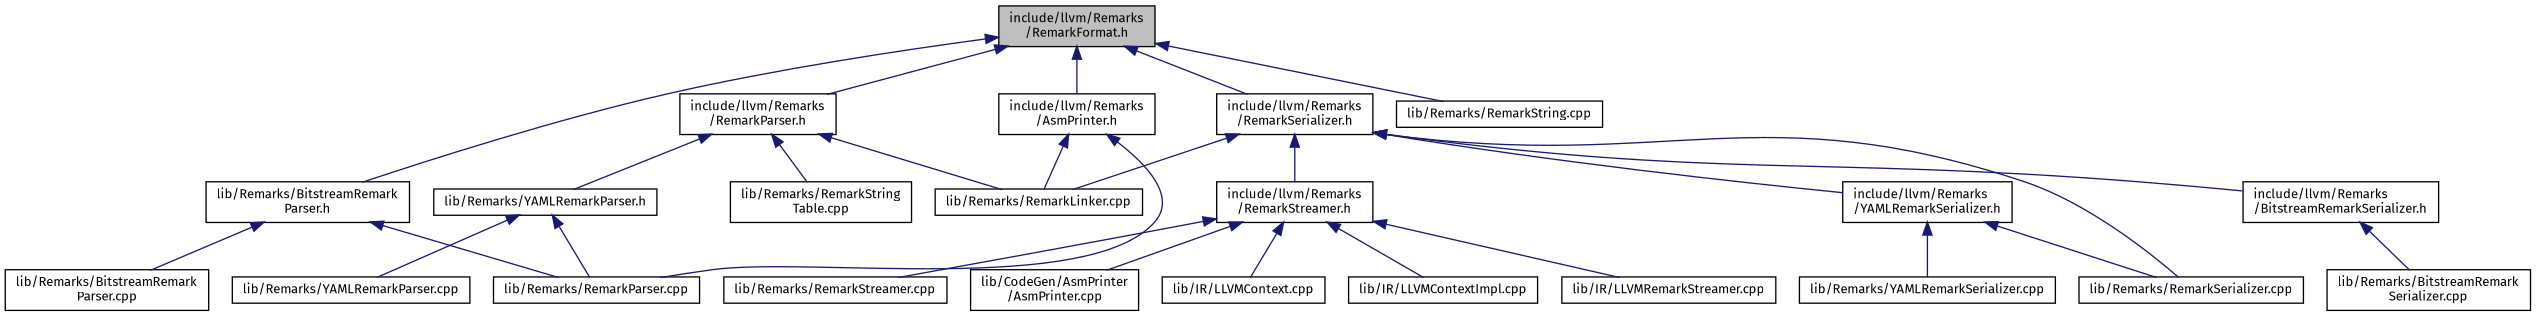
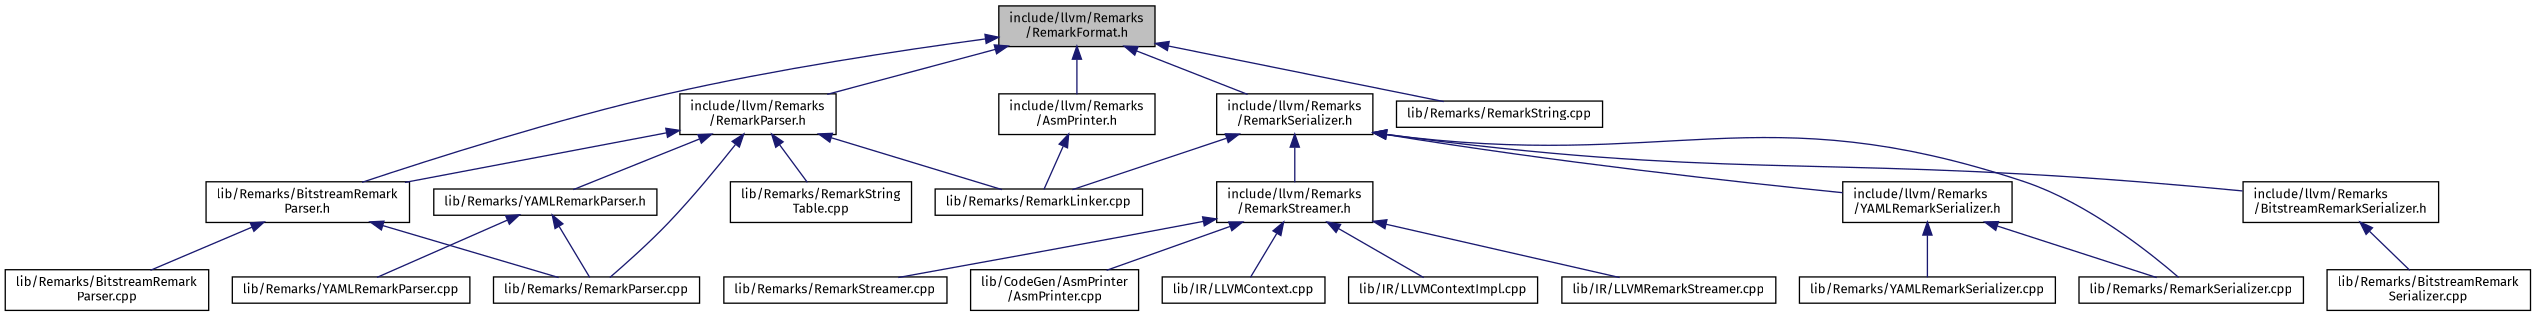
edge "lib/Remarks/BitstreamRemark Parser.h" -> "include/llvm/Remarks /RemarkParser.h": added
edge "lib/Remarks/RemarkParser.cpp" -> "include/llvm/Remarks /AsmPrinter.h": now "lib/Remarks/RemarkParser.cpp" -> "include/llvm/Remarks /RemarkParser.h"
